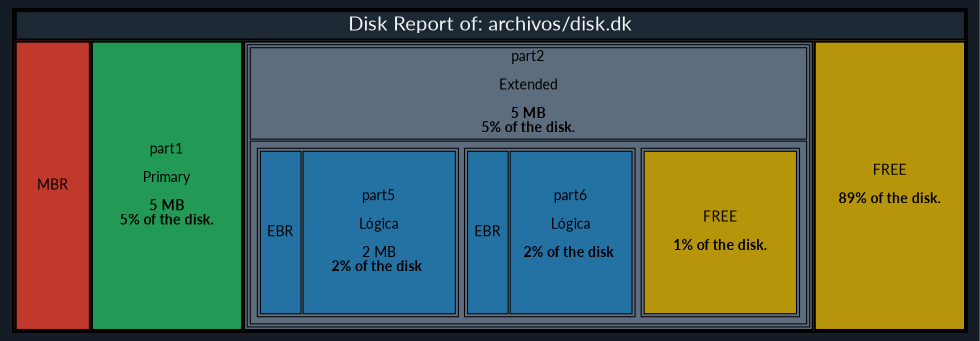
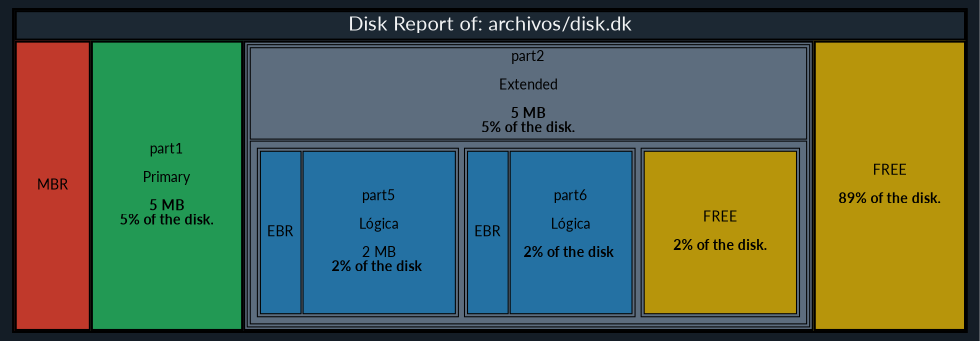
node "Disk Report of: archivos/disk.dk": text "1% of the disk." -> "2% of the disk."
